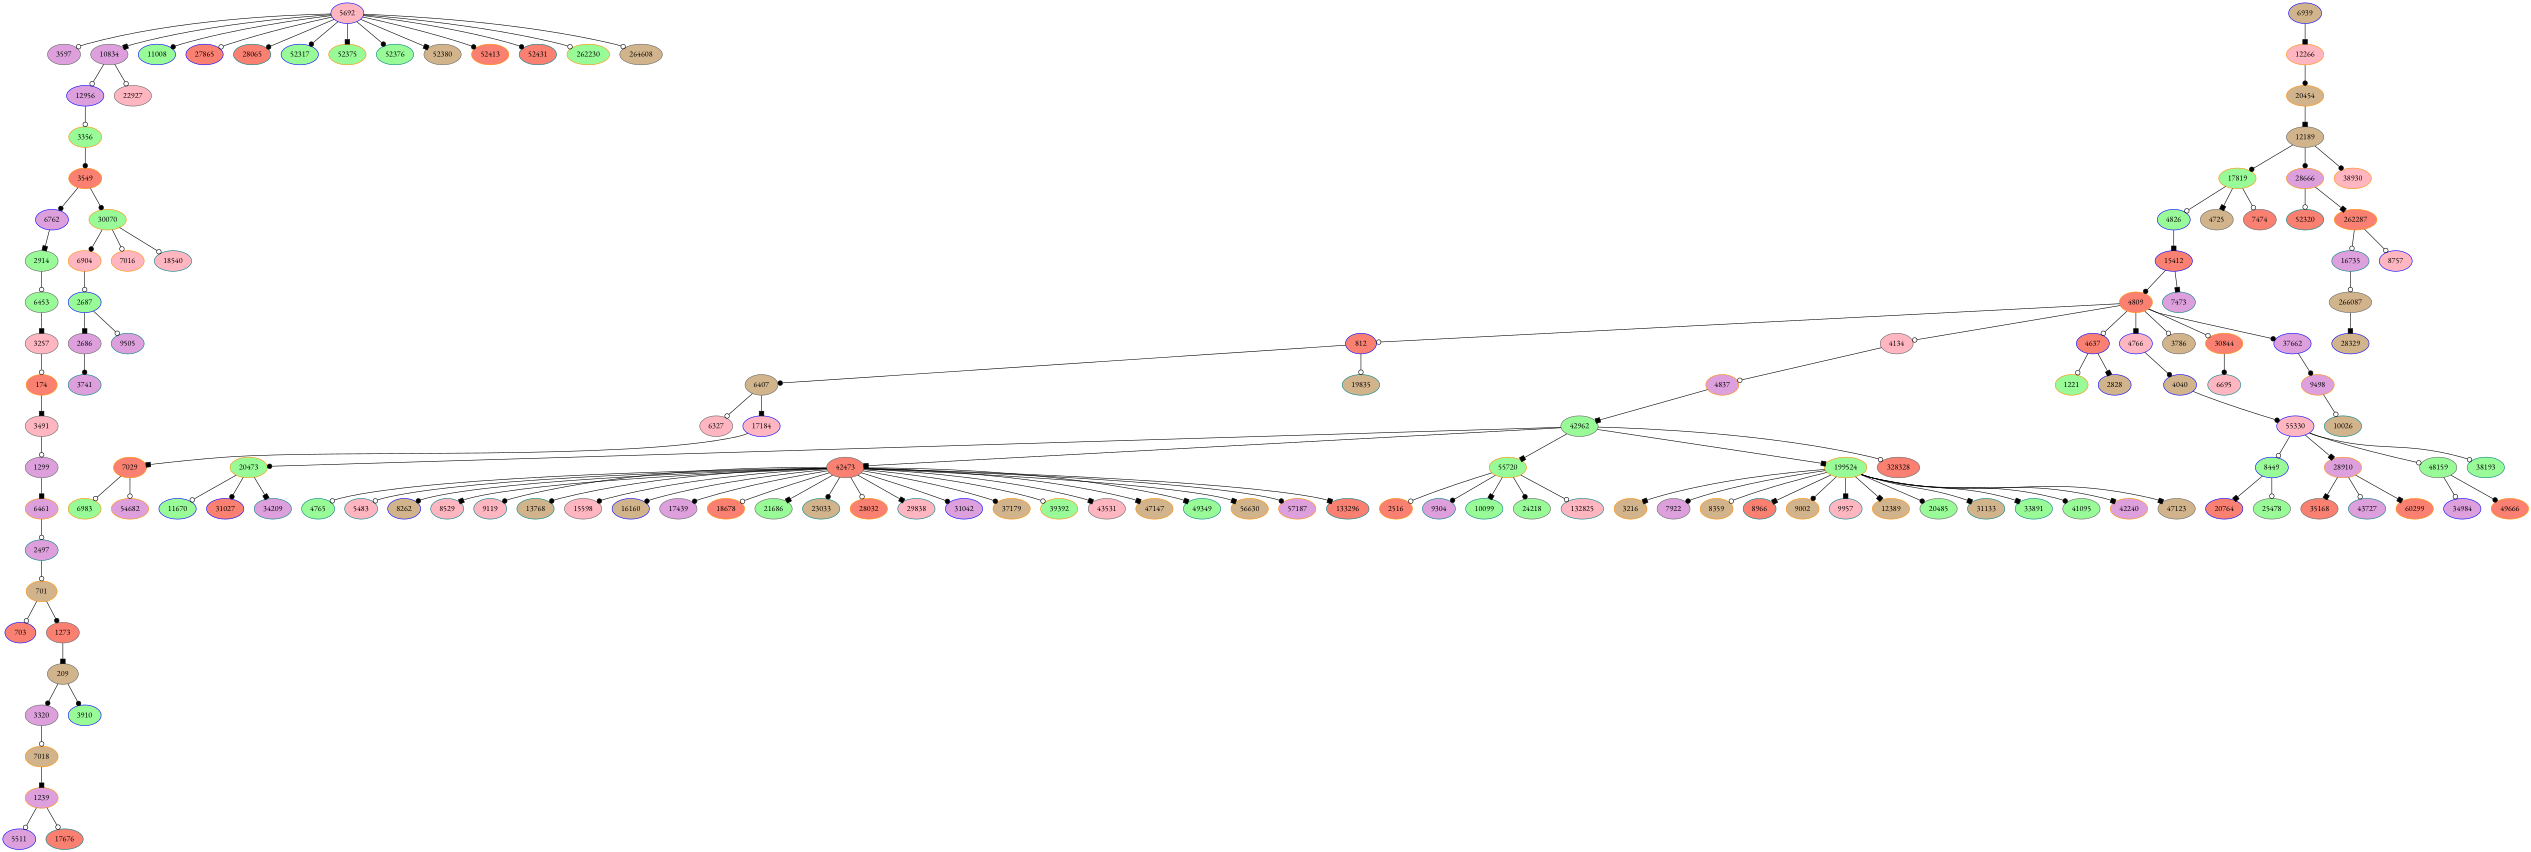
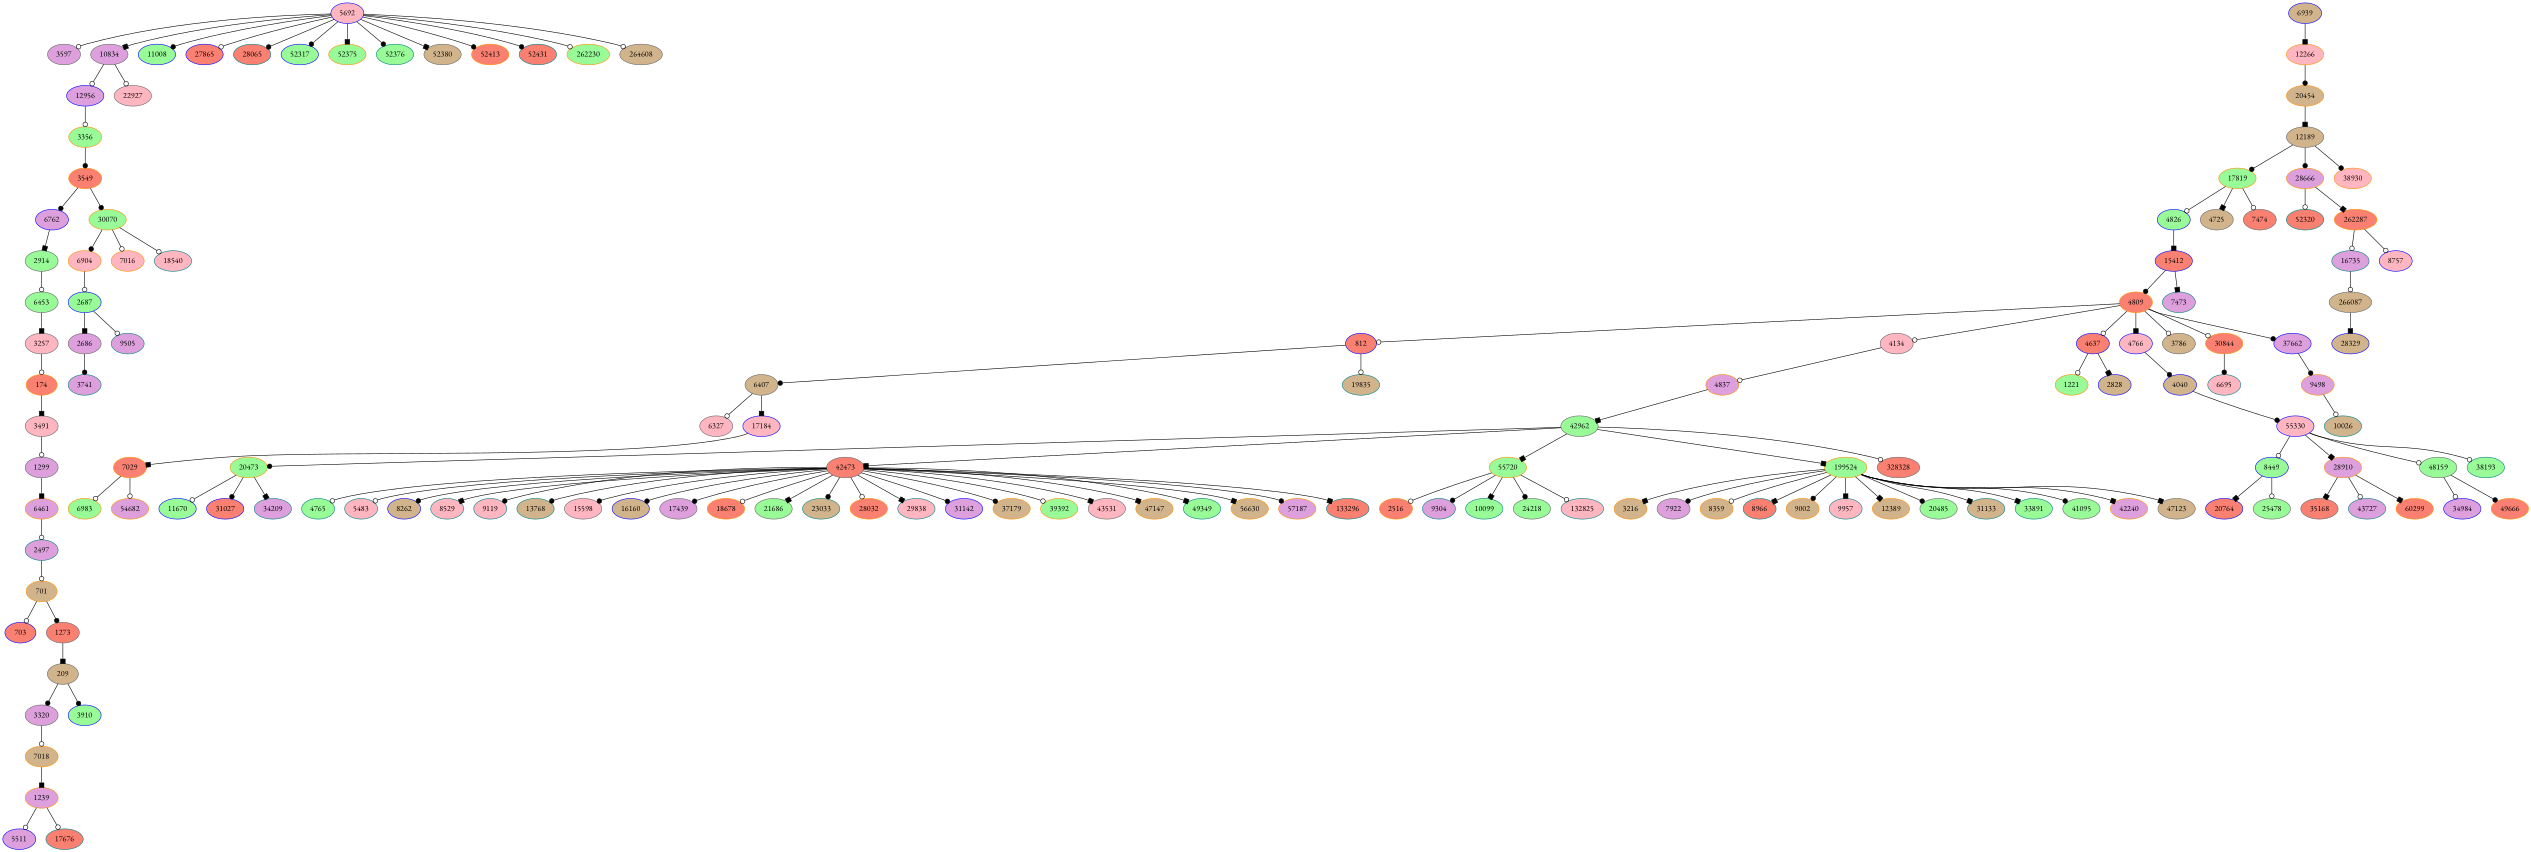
node "31042": label "31042" -> "31142"
